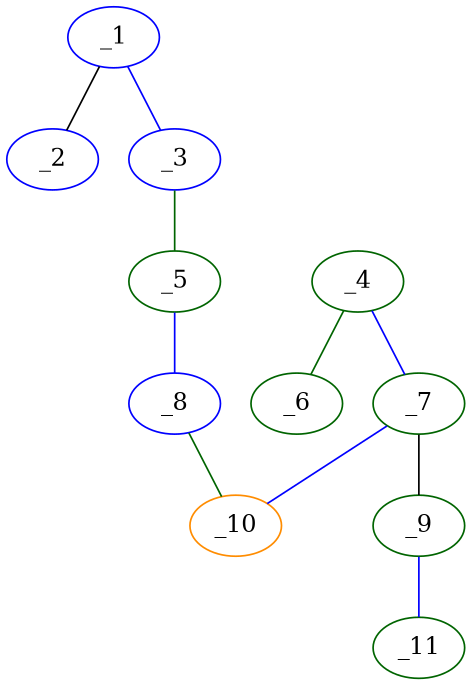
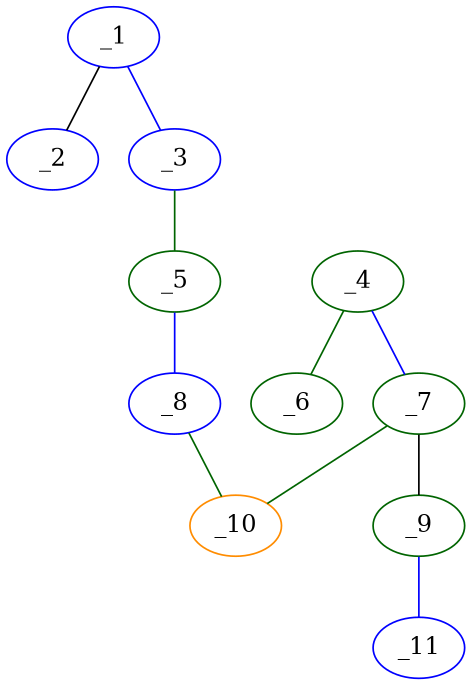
edge "_7" -- "_10": color blue -> darkgreen
node "_11": color darkgreen -> blue
